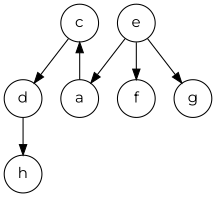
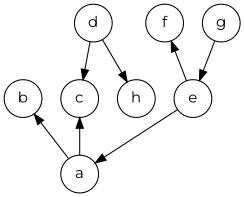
edge "c" -> "d": reversed
edge "e" -> "g": reversed
node "b": added
